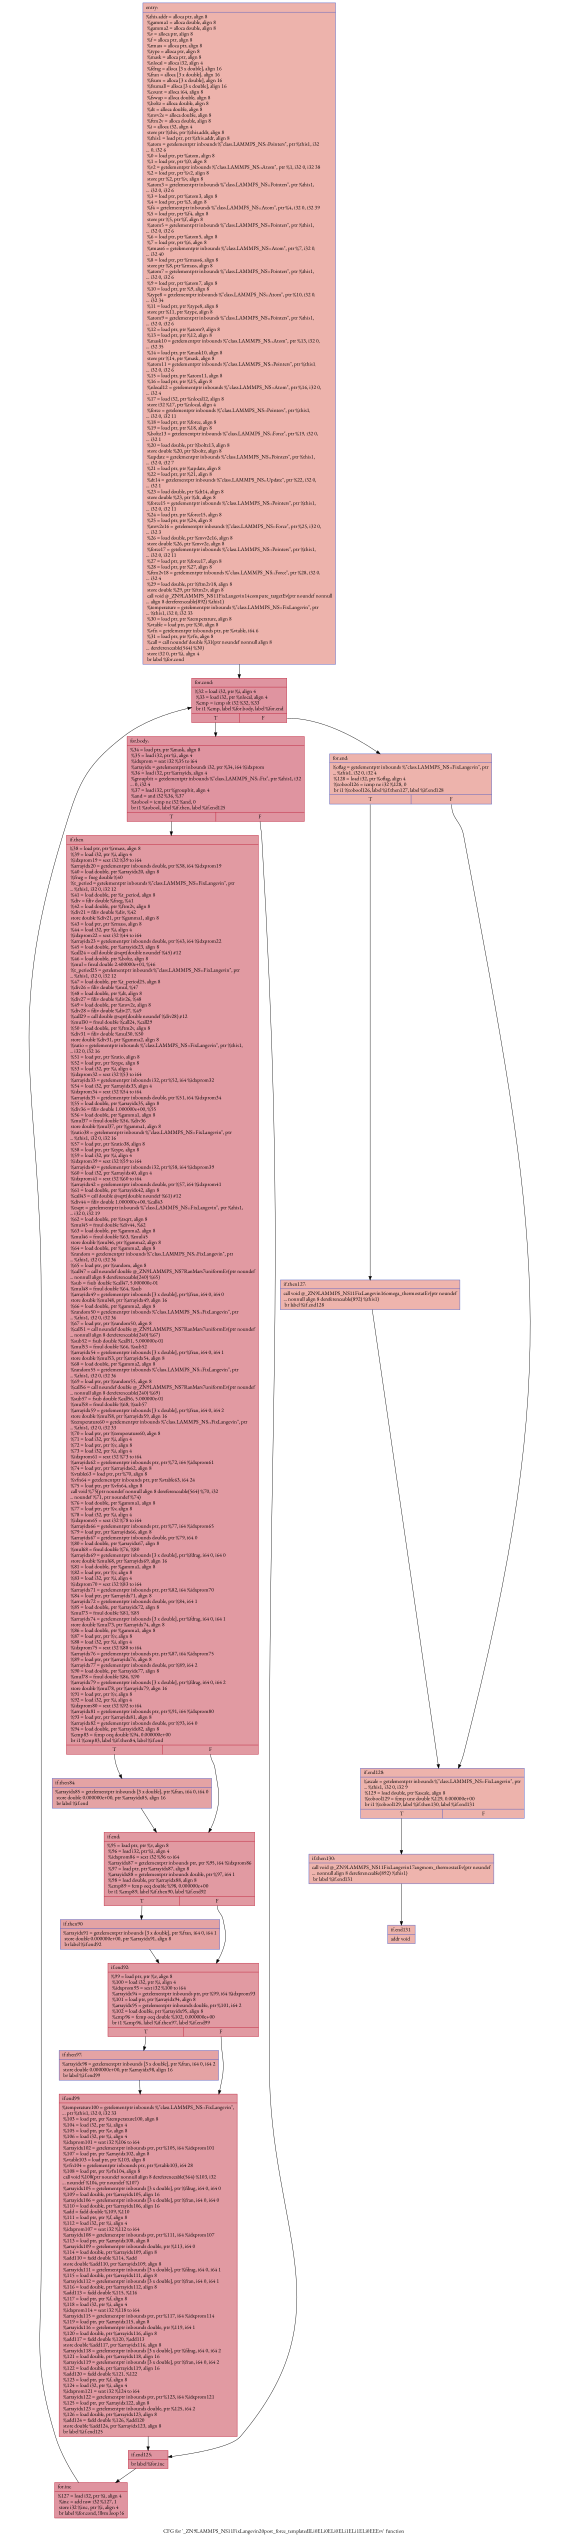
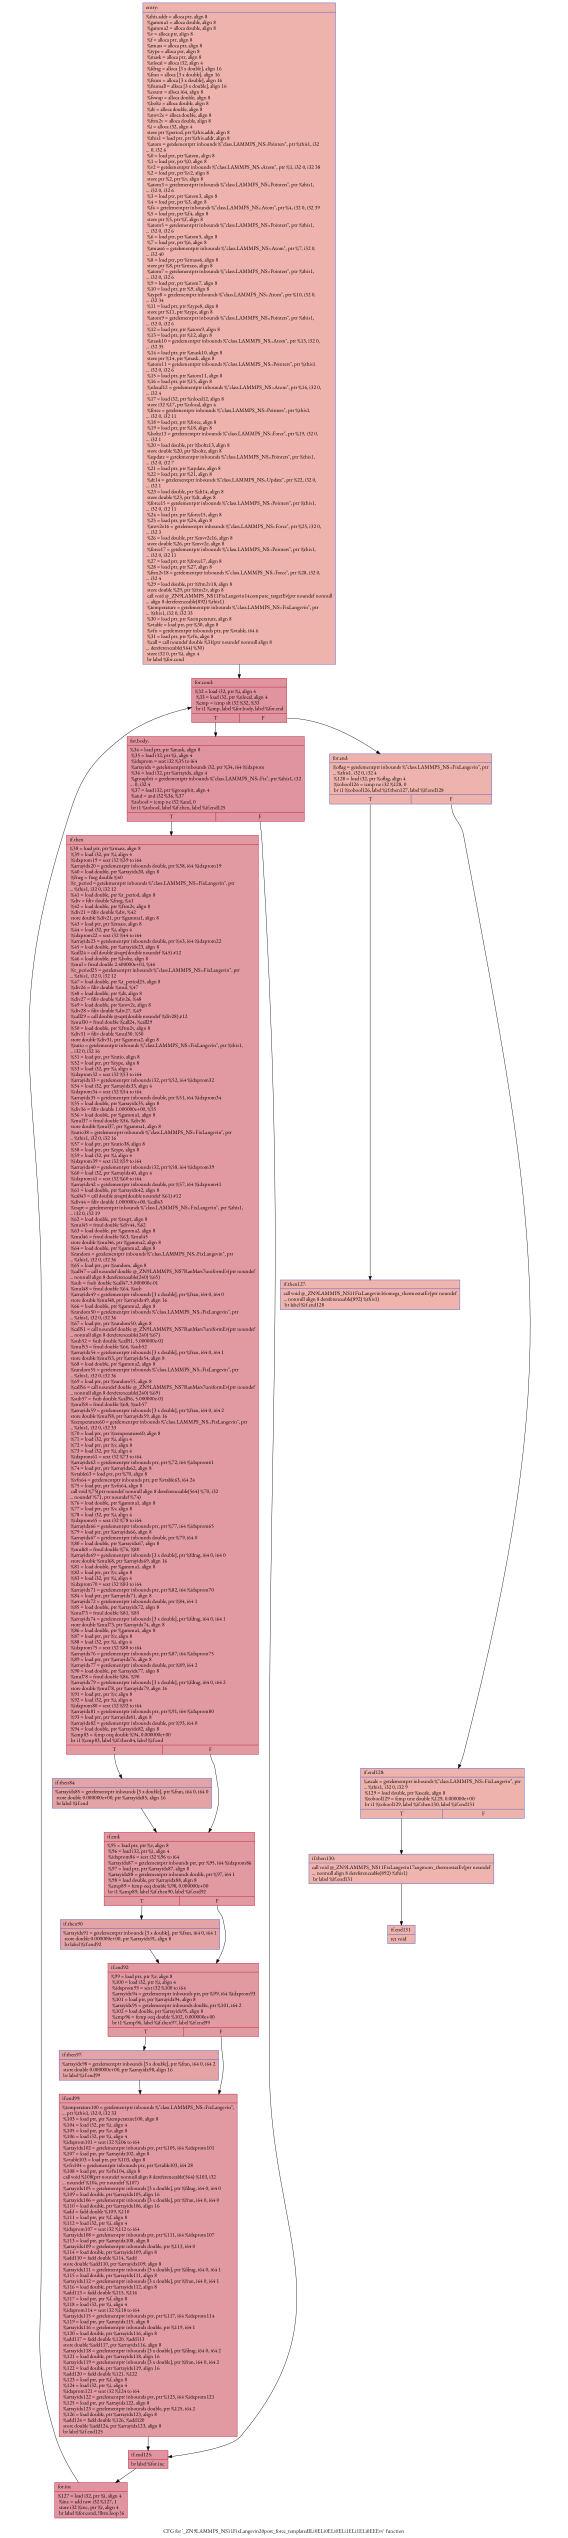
node "entry:": text "store ptr %this, ptr %this.addr, align 8" -> "store ptr %period, ptr %this.addr, align 8"
edge "if.then127:" -> "if.end128:": removed
node "if.end131:": text "addr void" -> "ret void"
